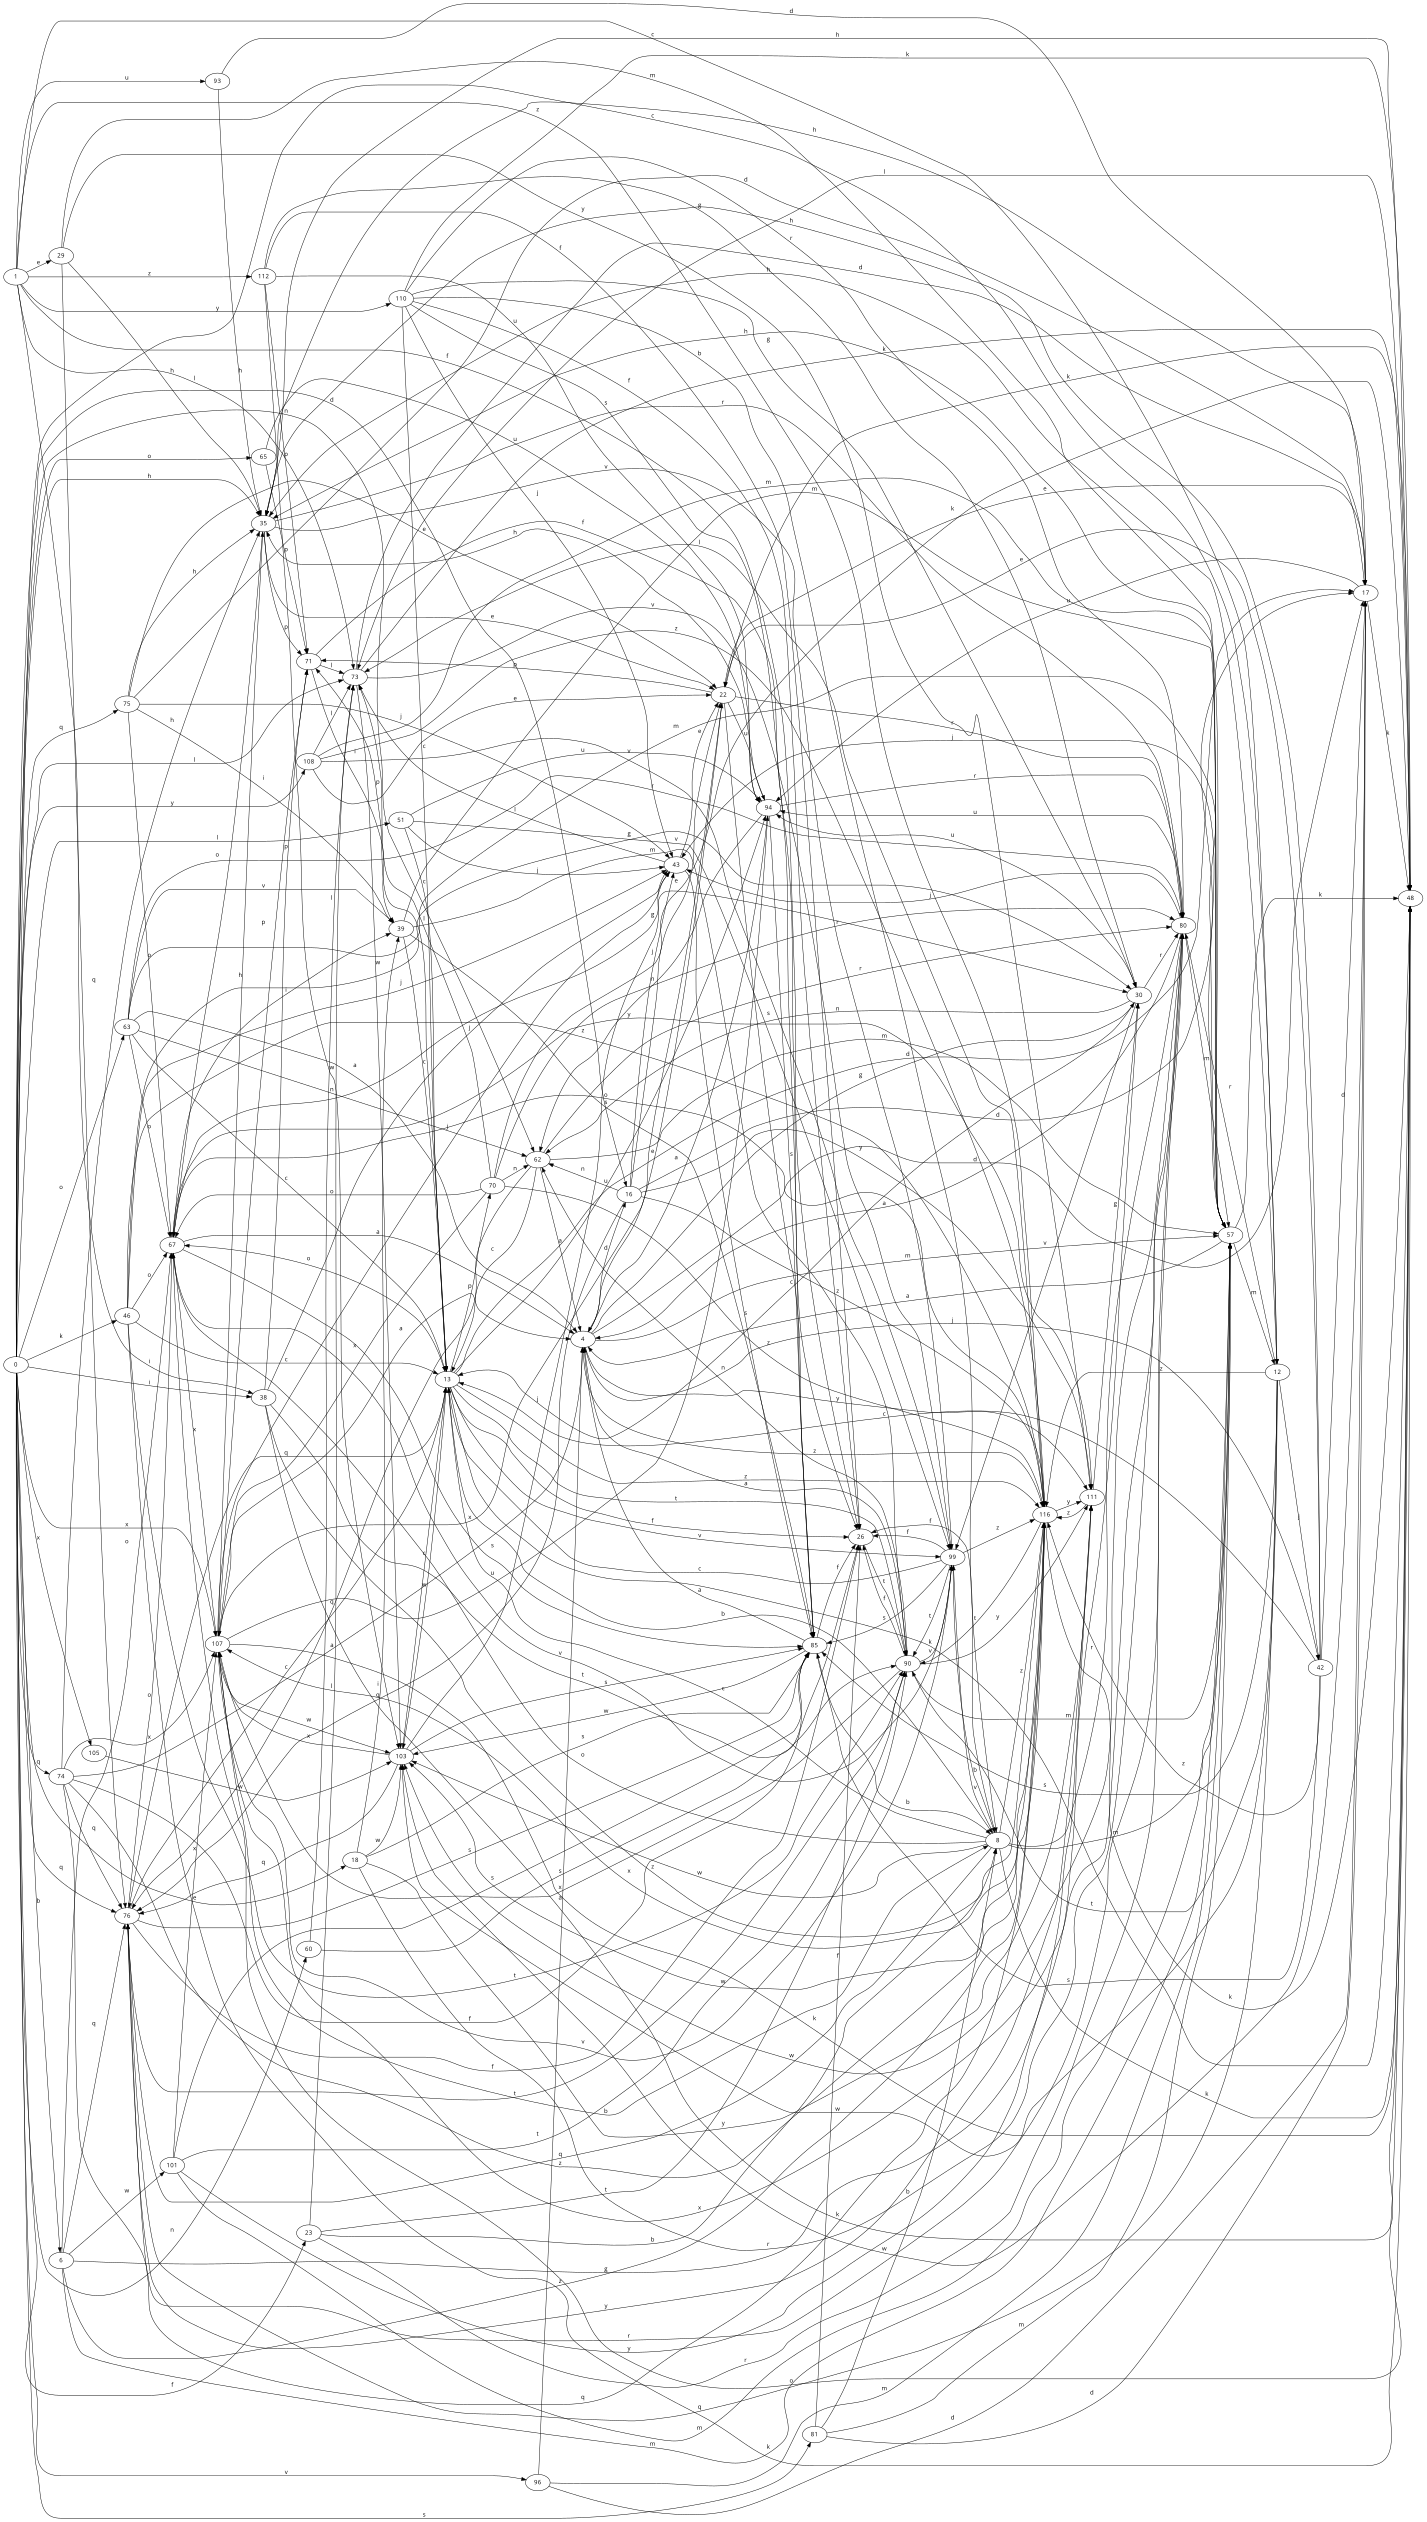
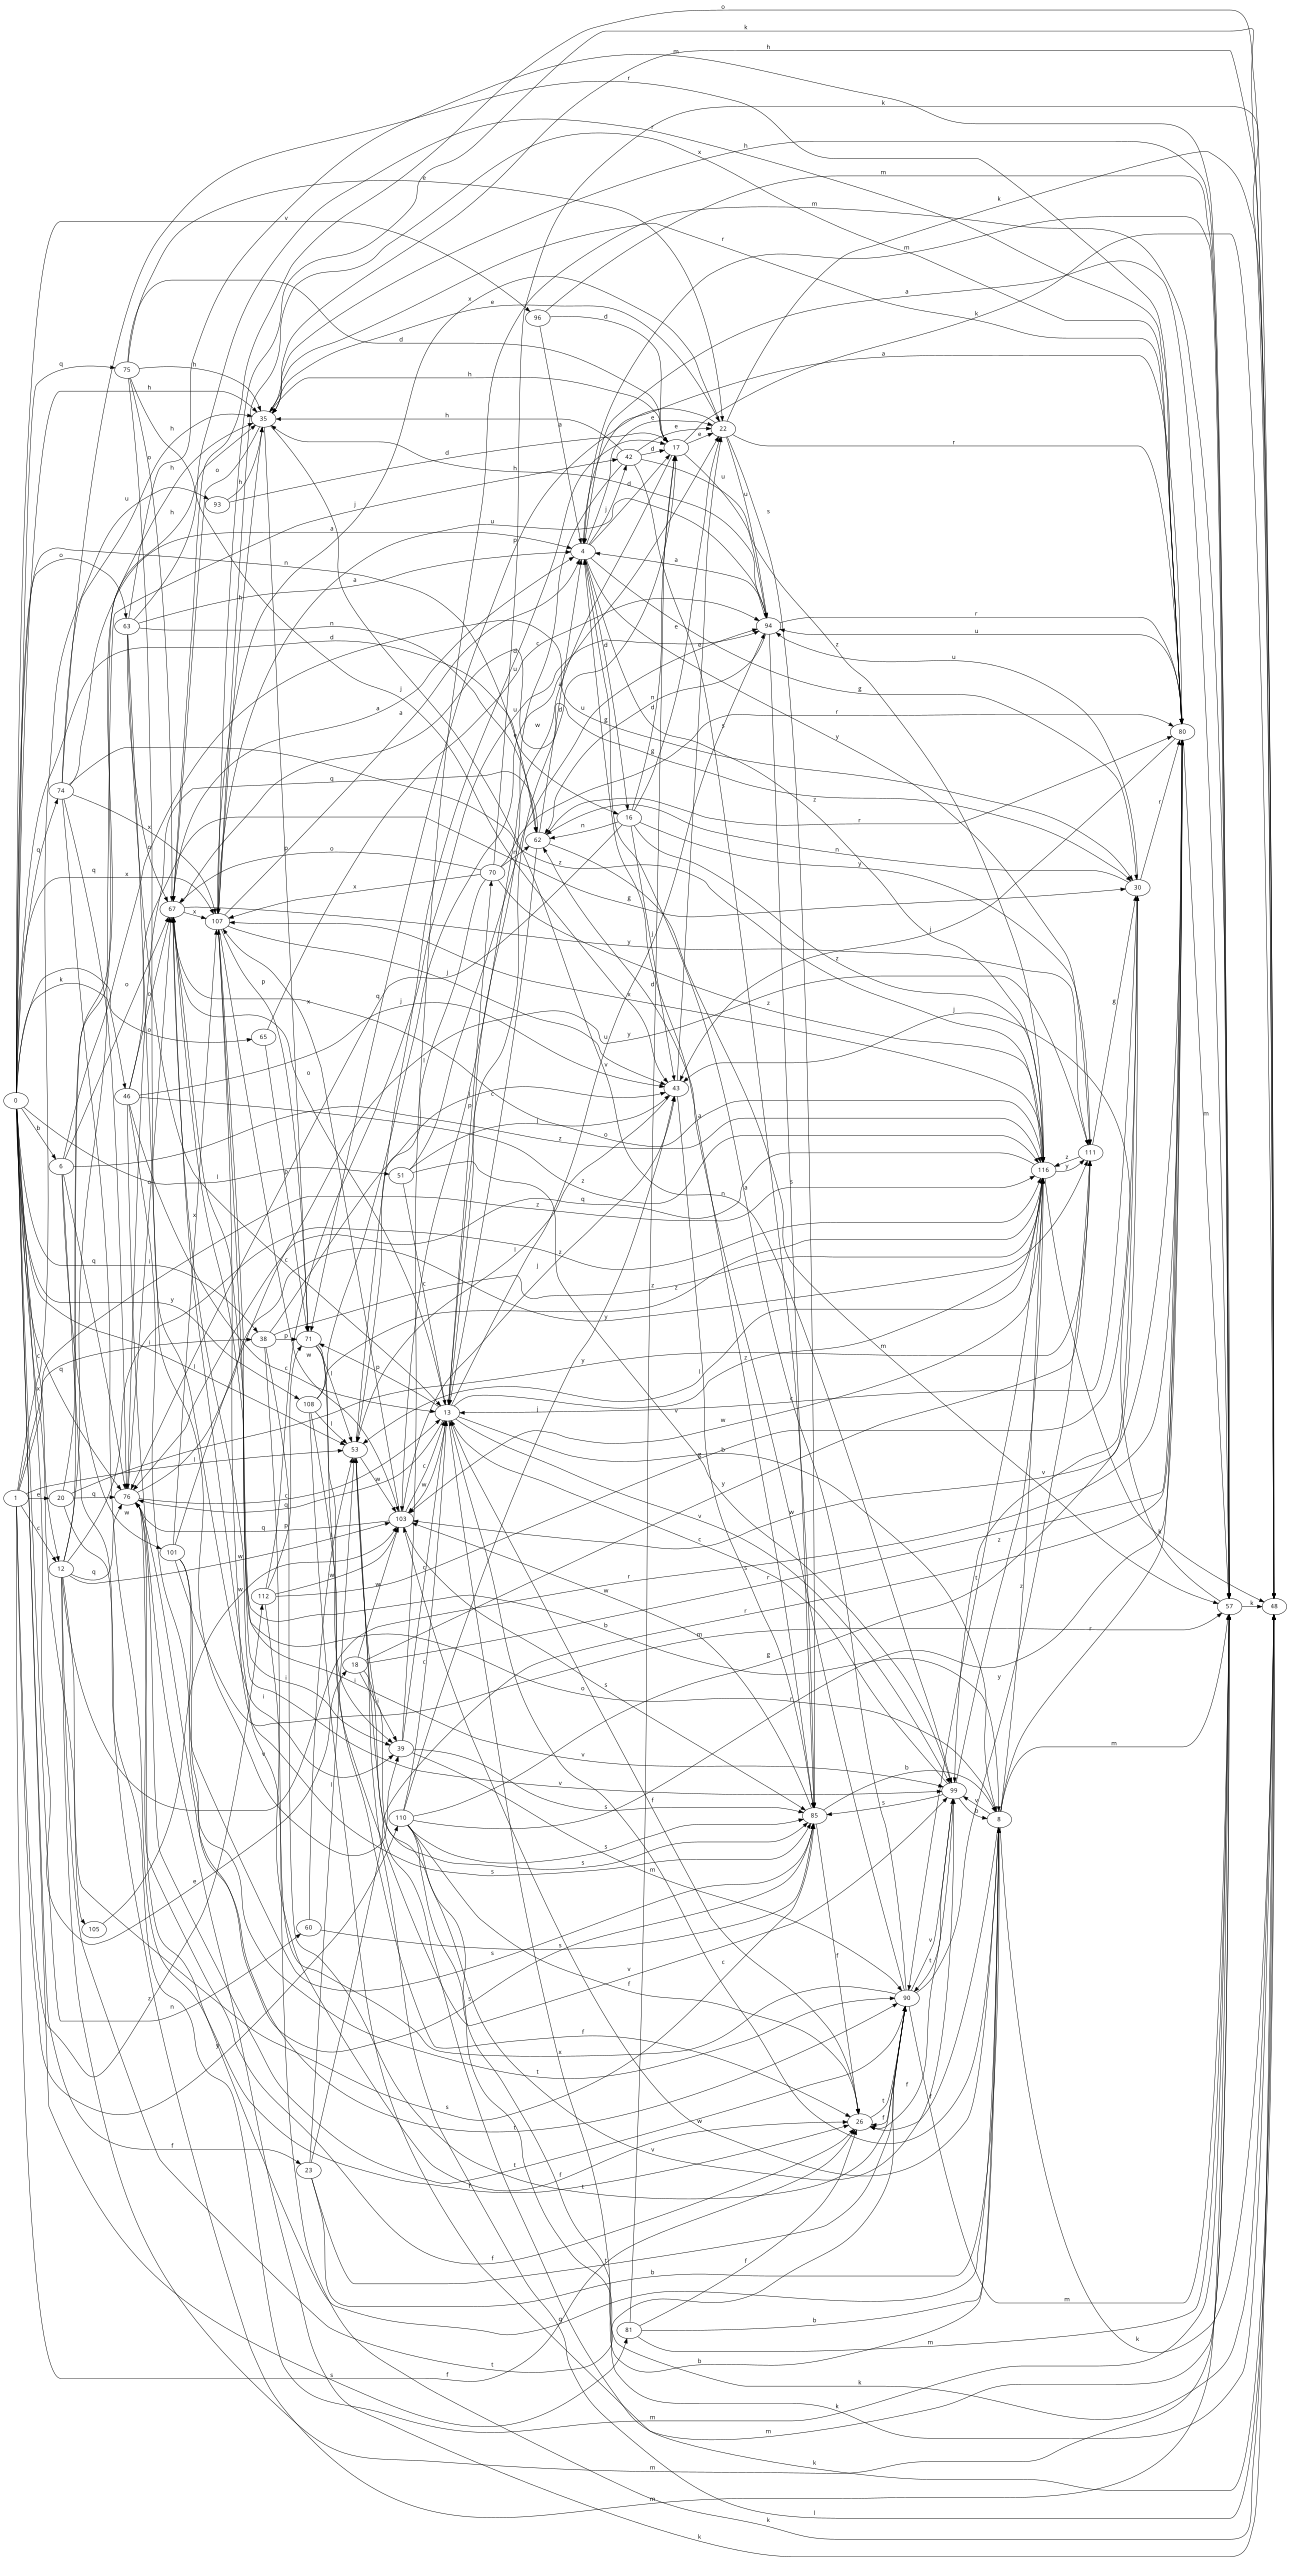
node "29": label "29" -> "20"
node "73": label "73" -> "53"
edge "57" -> "12": reversed
edge "13" -> "90": removed, label "t"
